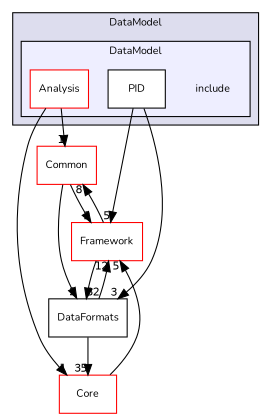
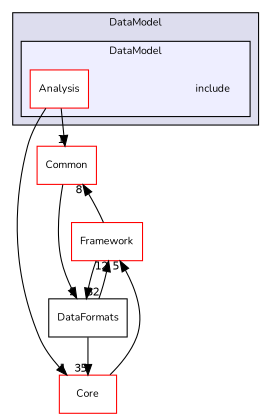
node "PID": removed
edge "Common" -> "Framework": removed
